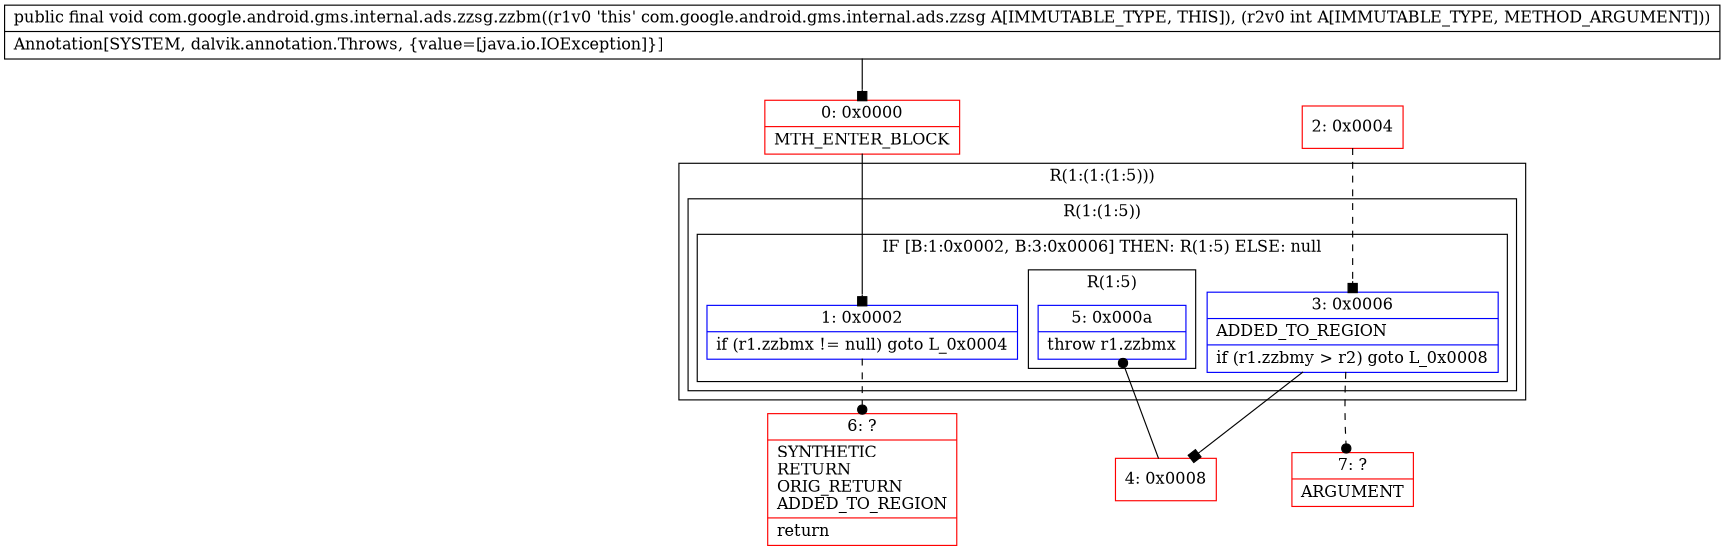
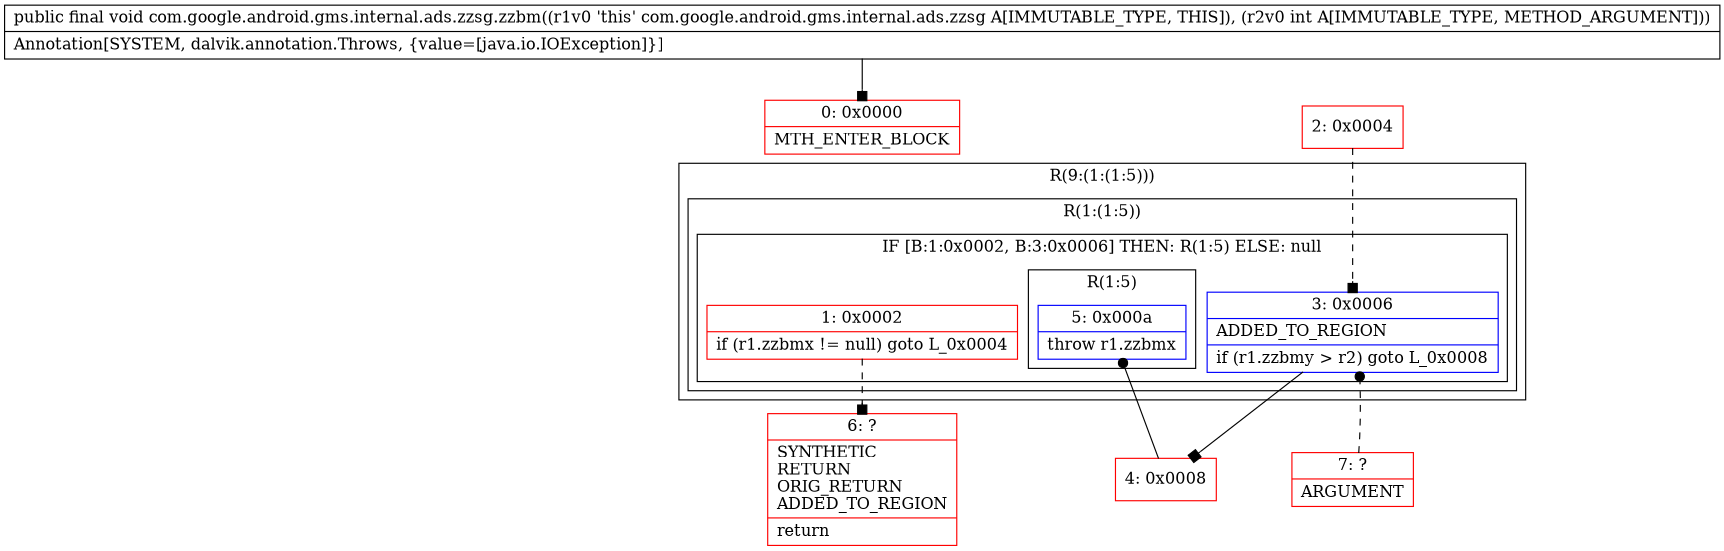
cluster "R(1:(1:(1:5)))": label "R(1:(1:(1:5)))" -> "R(9:(1:(1:5)))"
edge "0: 0x0000" -> "1: 0x0002": removed
node "1: 0x0002": color blue -> red
edge "1: 0x0002" -> "6: ?": arrowhead dot -> box
edge "3: 0x0006" -> "7: ?": reversed
